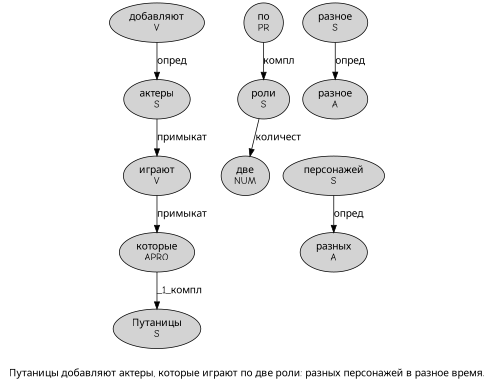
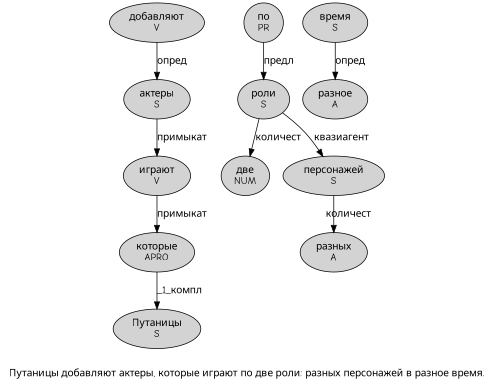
node "разное S": label "разное S" -> "время S"
edge "по PR" -> "роли S": label "компл" -> "предл"
edge "роли S" -> "персонажей S": added, label "квазиагент"
edge "персонажей S" -> "разных A": label "опред" -> "количест"
